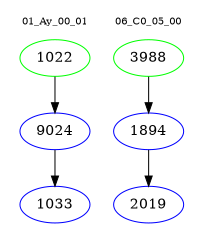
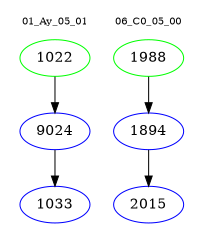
cluster "01_Ay_00_01": label "01_Ay_00_01" -> "01_Ay_05_01"
node "3988": label "3988" -> "1988"
node "2019": label "2019" -> "2015"
